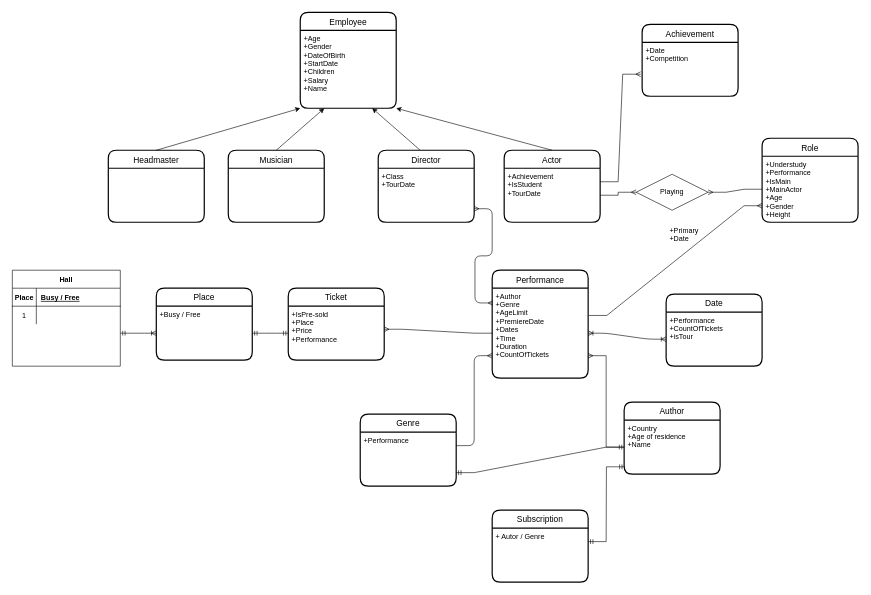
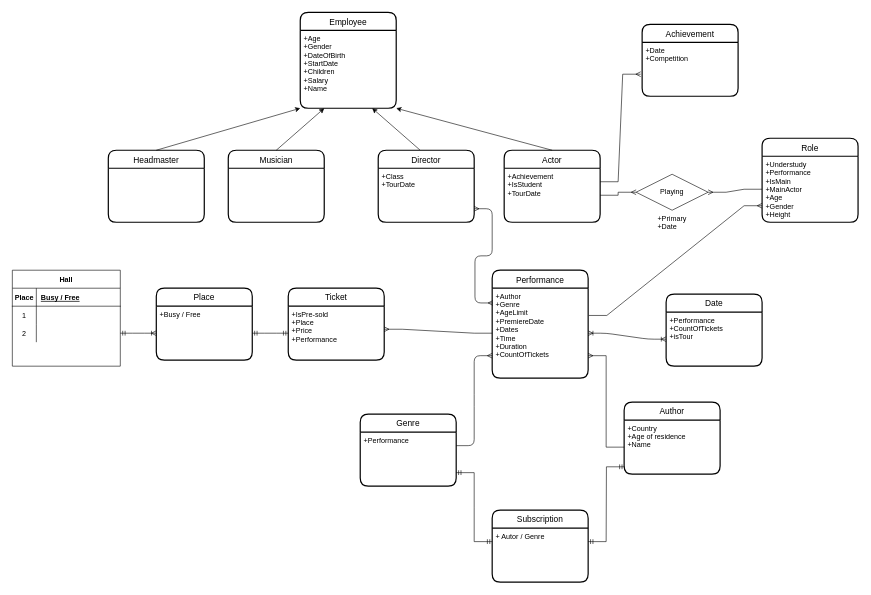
node "+Primary +Date": moved (690, 234) -> (678, 222)
node "2": added
edge "+Country +Age of residence +Name" -- "+Performance": now "+ Autor / Genre" -- "+Performance"
